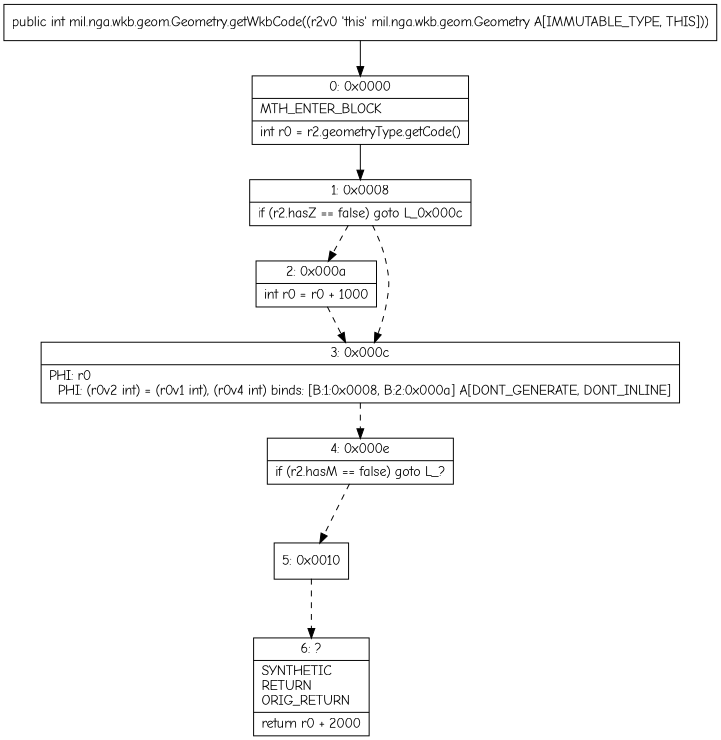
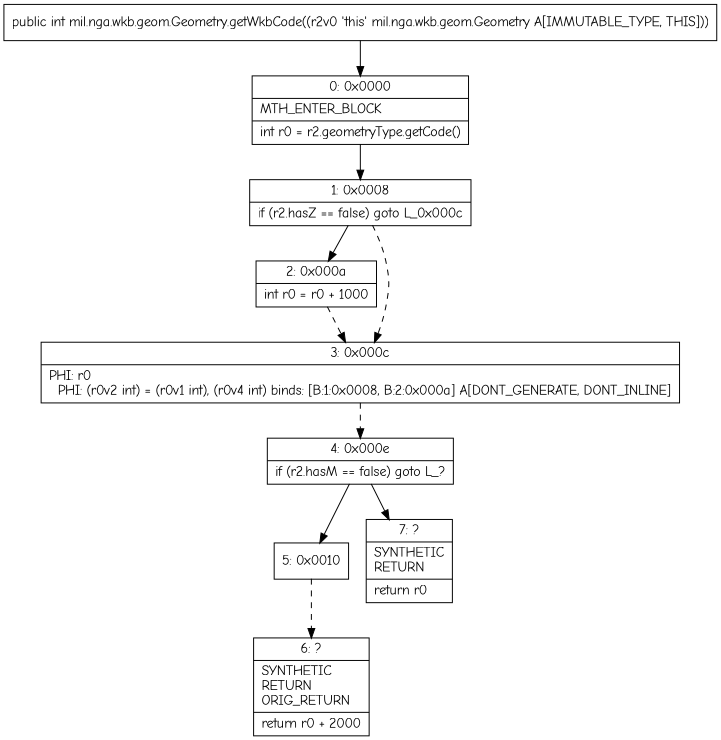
edge "1: 0x0008" -> "2: 0x000a": style dashed -> solid
edge "4: 0x000e" -> "5: 0x0010": style dashed -> solid
node "7: ?": added
